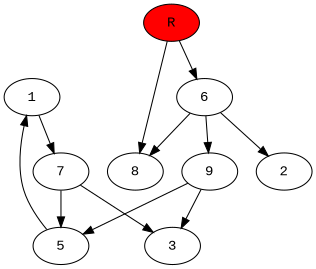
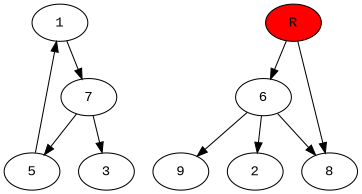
edge "9" -> "3": removed
edge "9" -> "5": removed
